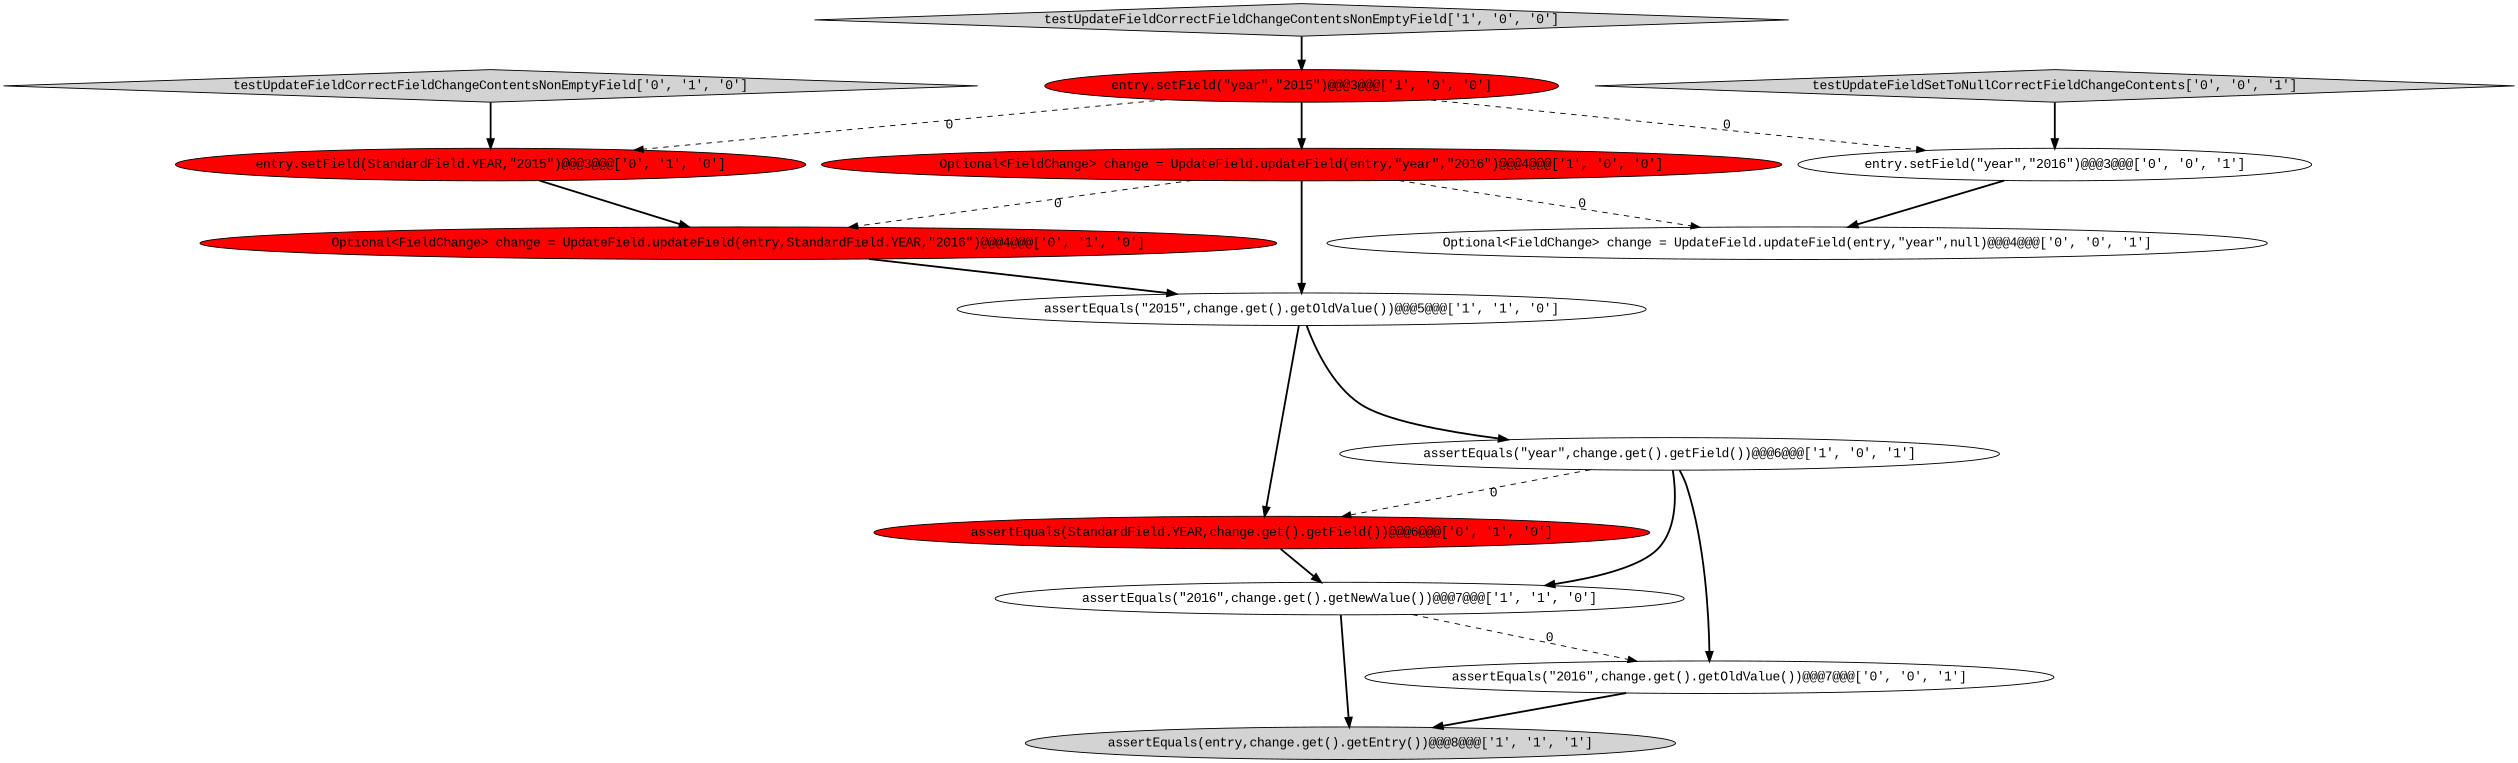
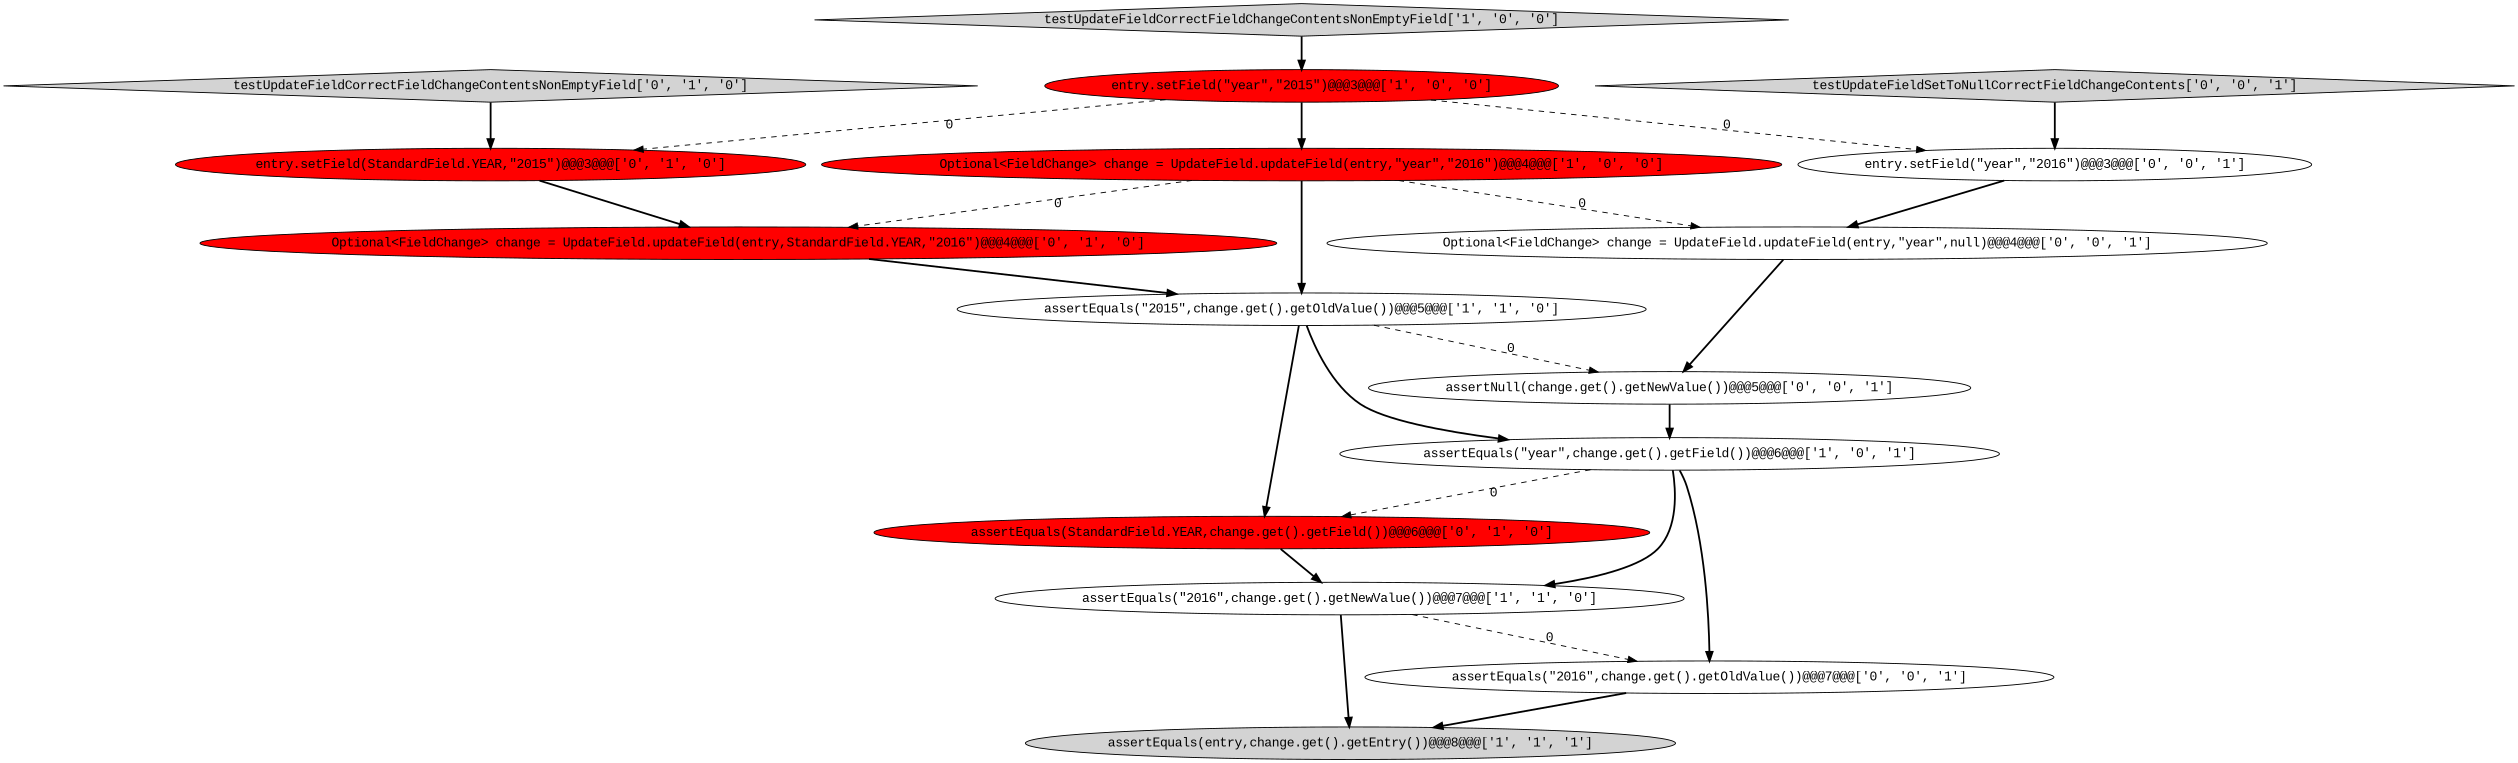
node "assertNull(change.get().getNewValue())@@@5@@@['0', '0', '1']": added
